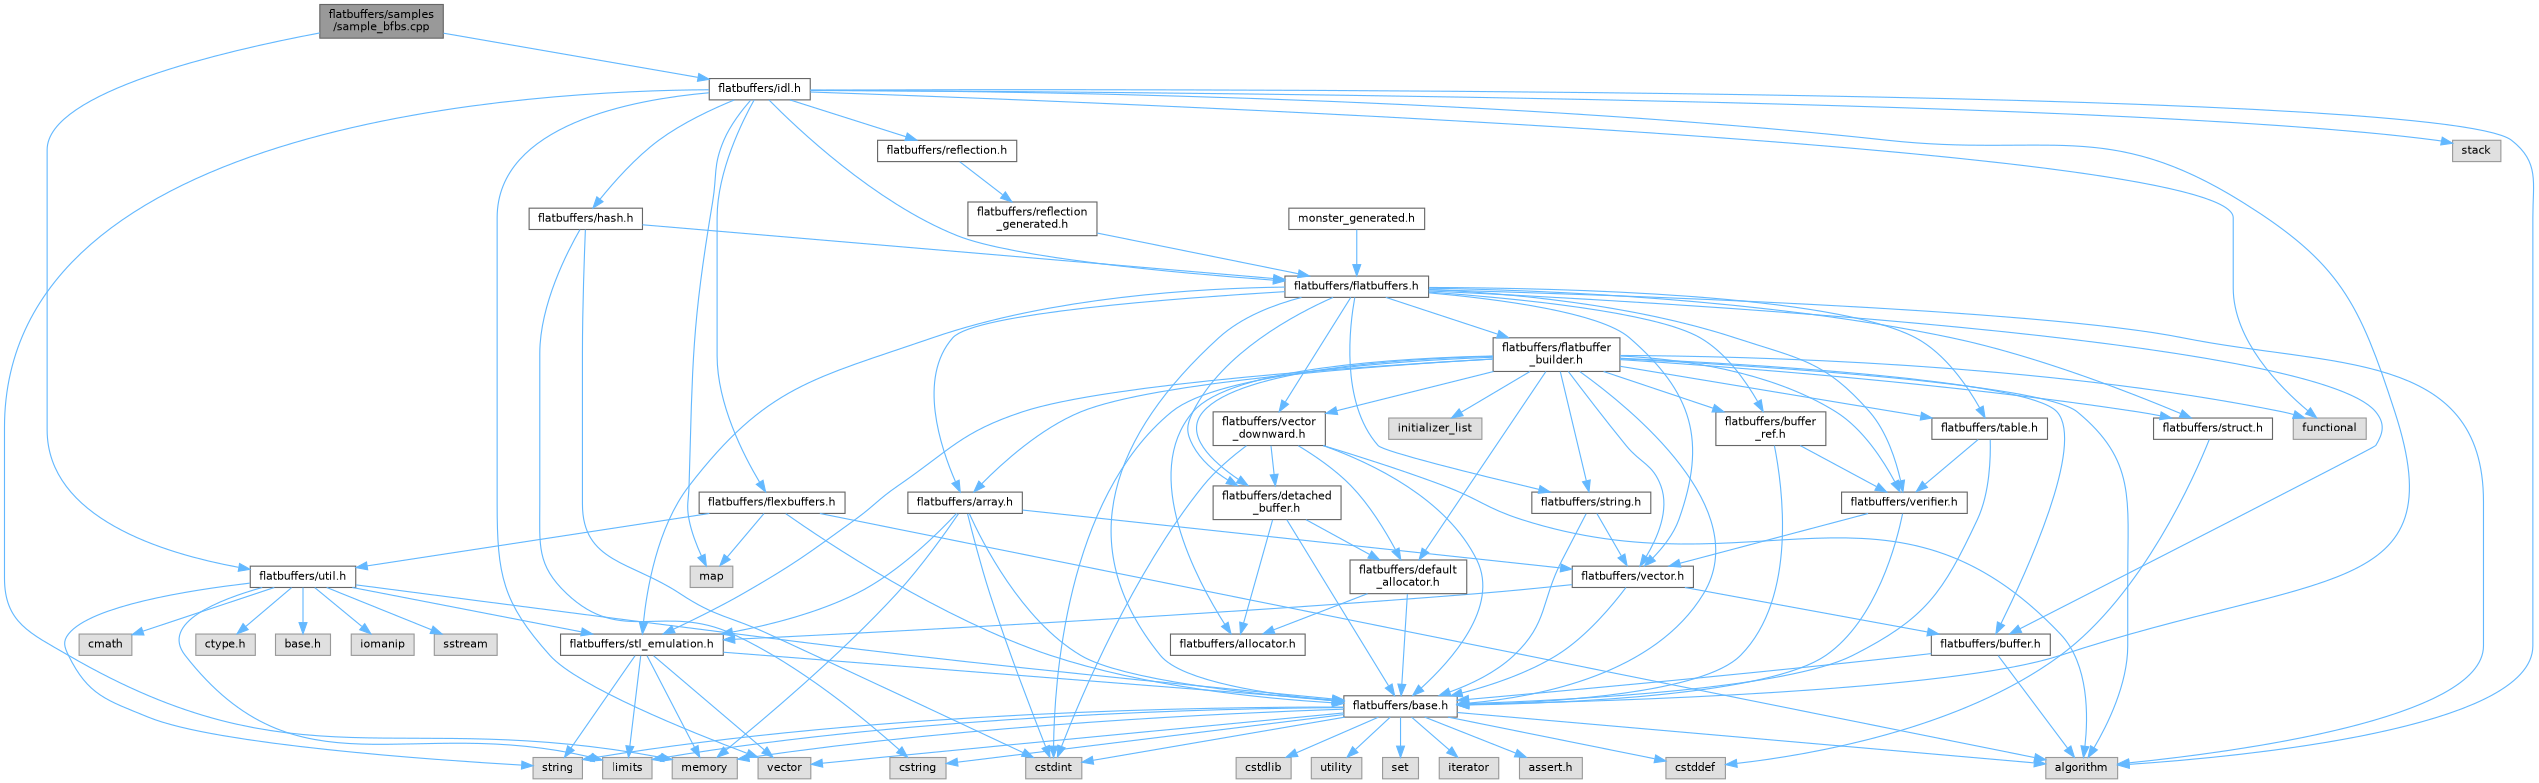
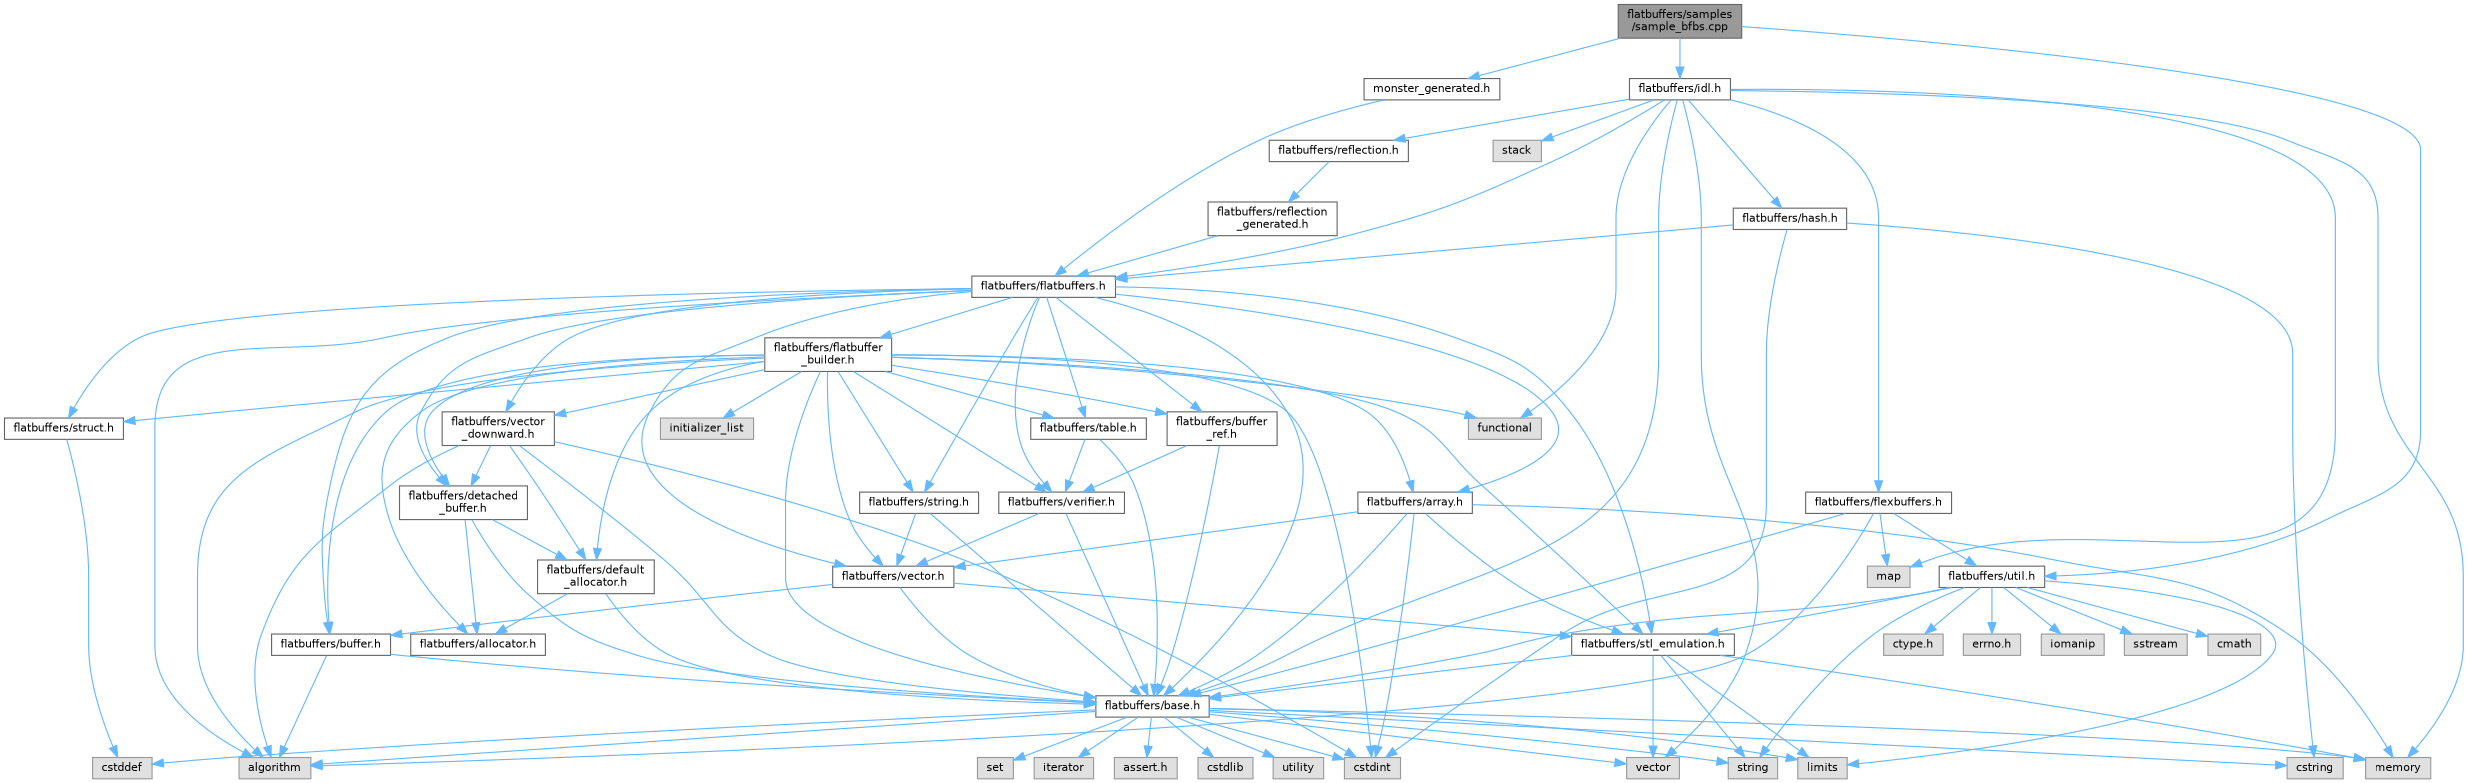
edge "flatbuffers/samples /sample_bfbs.cpp" -> "monster_generated.h": added
edge "flatbuffers/idl.h" -> "algorithm": removed
node "base.h": label "base.h" -> "errno.h"
